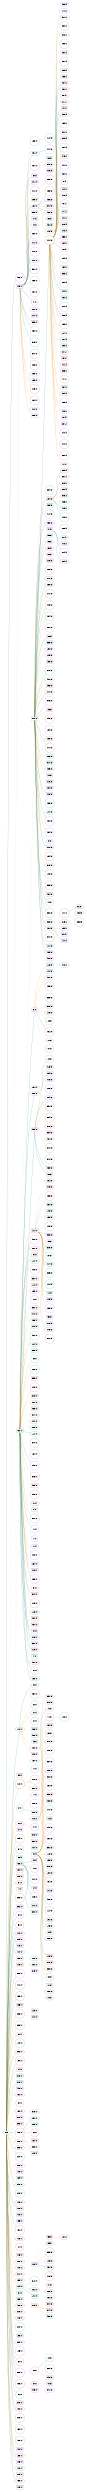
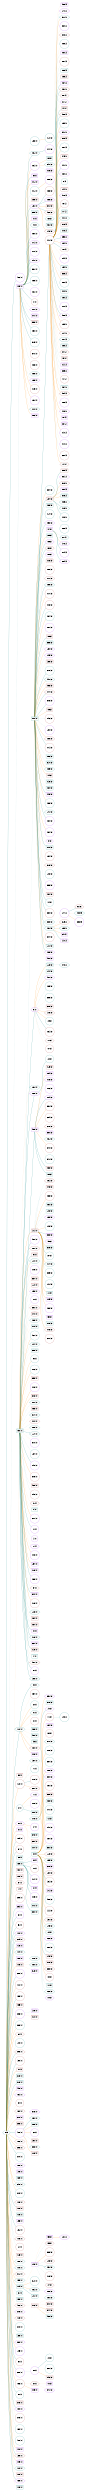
node "201 (3)": added
